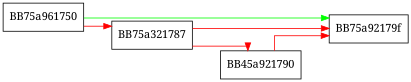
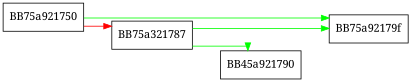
node "BB75a961750": label "BB75a961750" -> "BB75a921750"
edge "BB75a321787" -> "BB75a92179f": color red -> green
edge "BB45a921790" -> "BB75a92179f": removed
edge "BB75a321787" -> "BB45a921790": color red -> green
